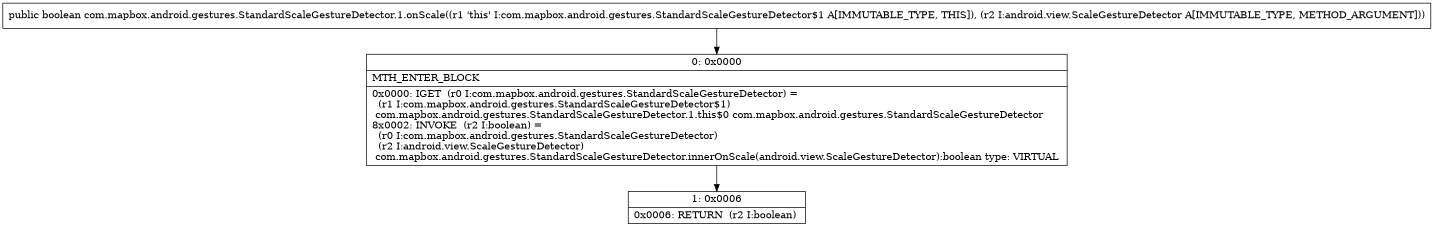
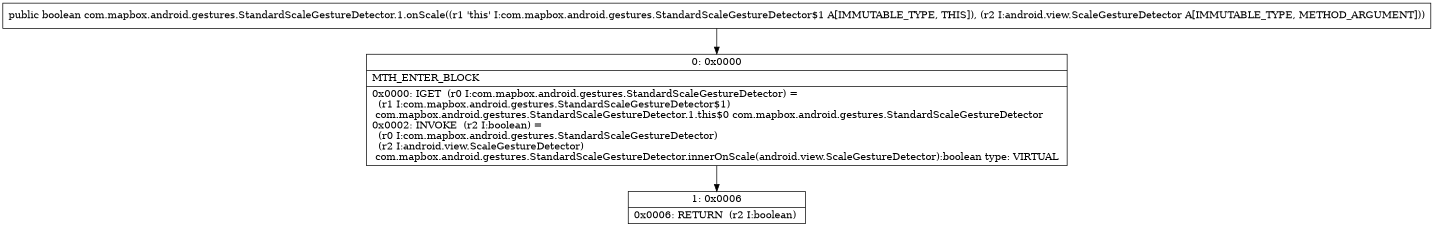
node "0: 0x0000": text "8x0002: INVOKE  (r2 I:boolean) =" -> "0x0002: INVOKE  (r2 I:boolean) ="
